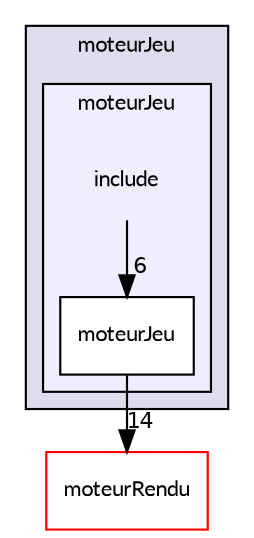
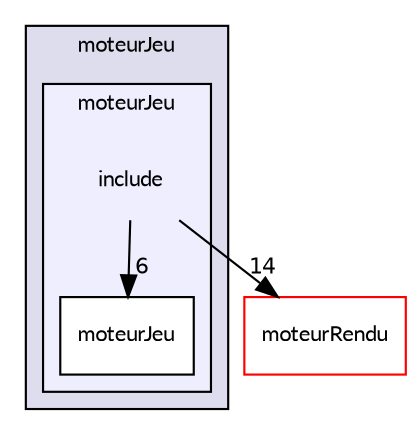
edge "moteurJeu" -> "moteurRendu": now "include" -> "moteurRendu"
